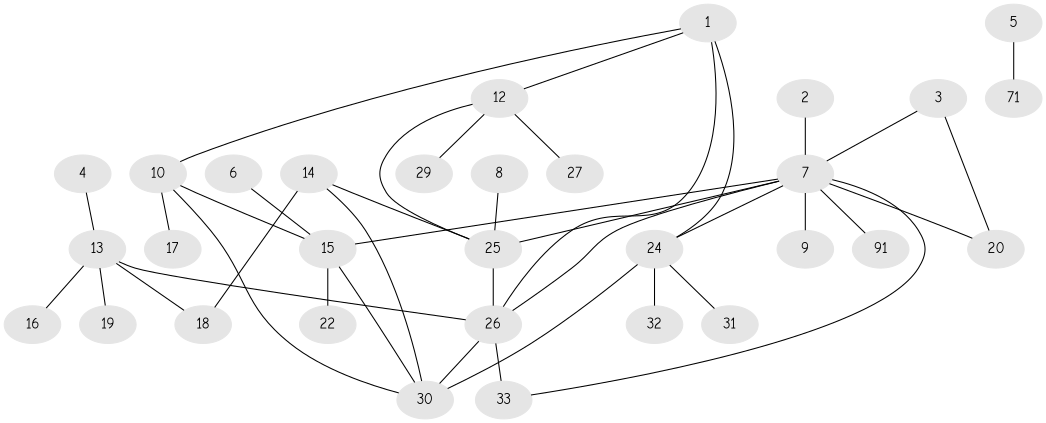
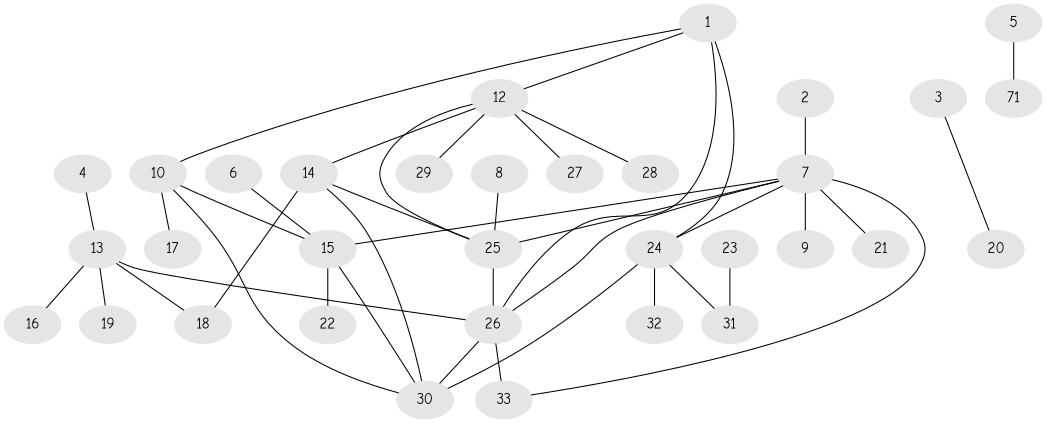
edge "3" -- "7": removed
edge "12" -- "14": added
node "28": added
edge "7" -- "20": removed
node "23": added
node "91": label "91" -> "21"
